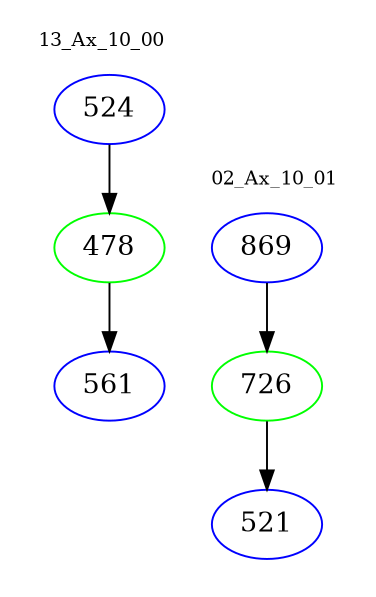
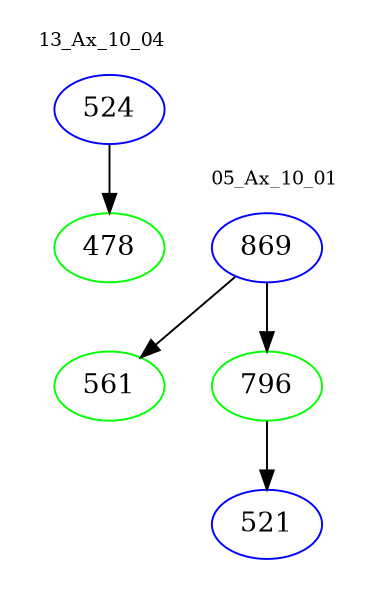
cluster "13_Ax_10_00": label "13_Ax_10_00" -> "13_Ax_10_04"
cluster "02_Ax_10_01": label "02_Ax_10_01" -> "05_Ax_10_01"
edge "478" -> "561": now "869" -> "561"
node "561": color blue -> green
node "726": label "726" -> "796"
